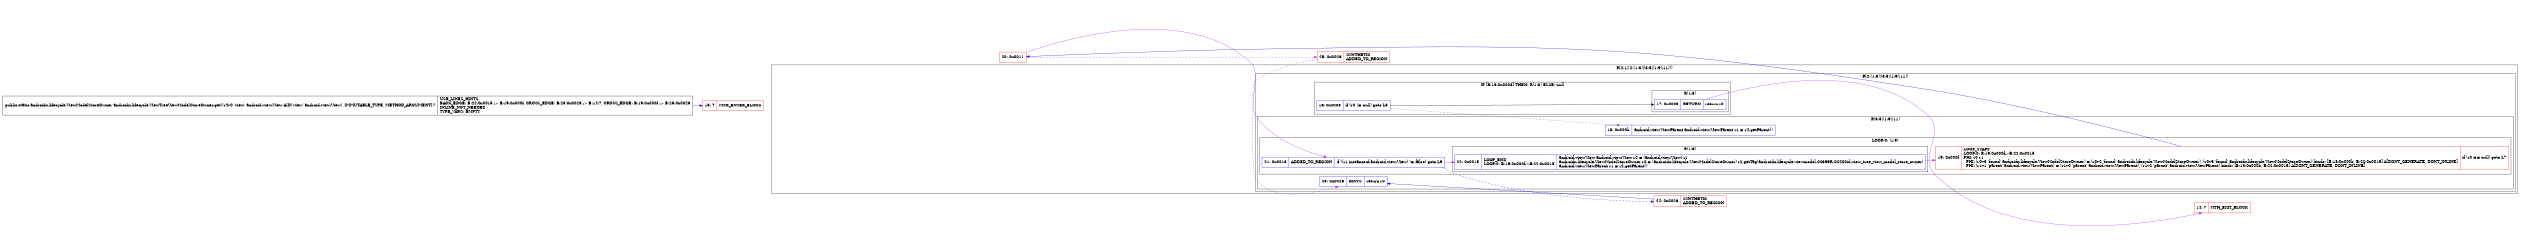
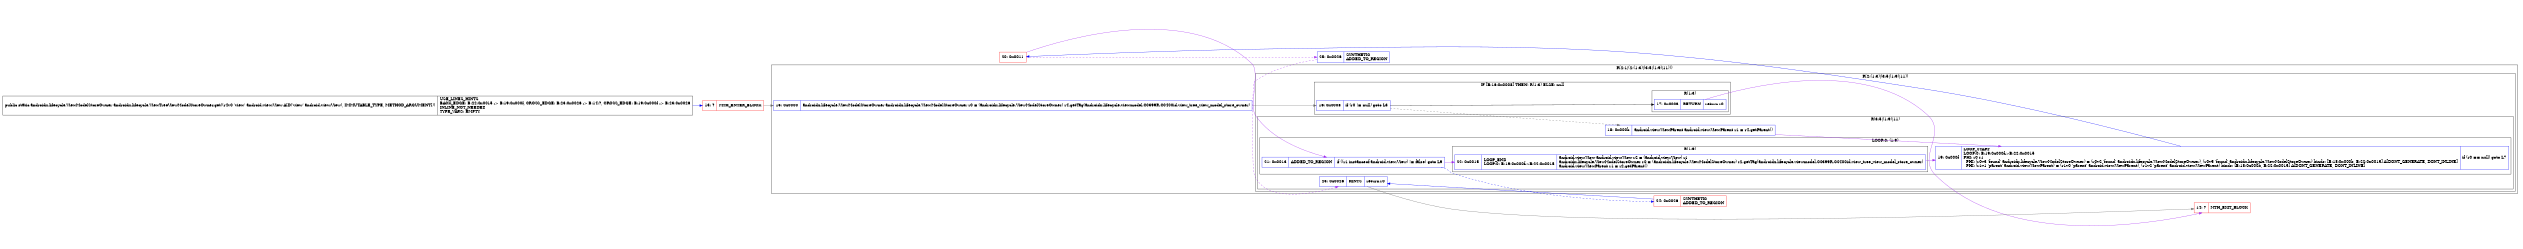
node "25: 0x0026": color red -> blue
node "15: 0x0000": added
edge "18: 0x000b" -> "19: 0x000f": added
node "19: 0x000f": color red -> blue
edge "23: 0x0026" -> "14: ?": added
